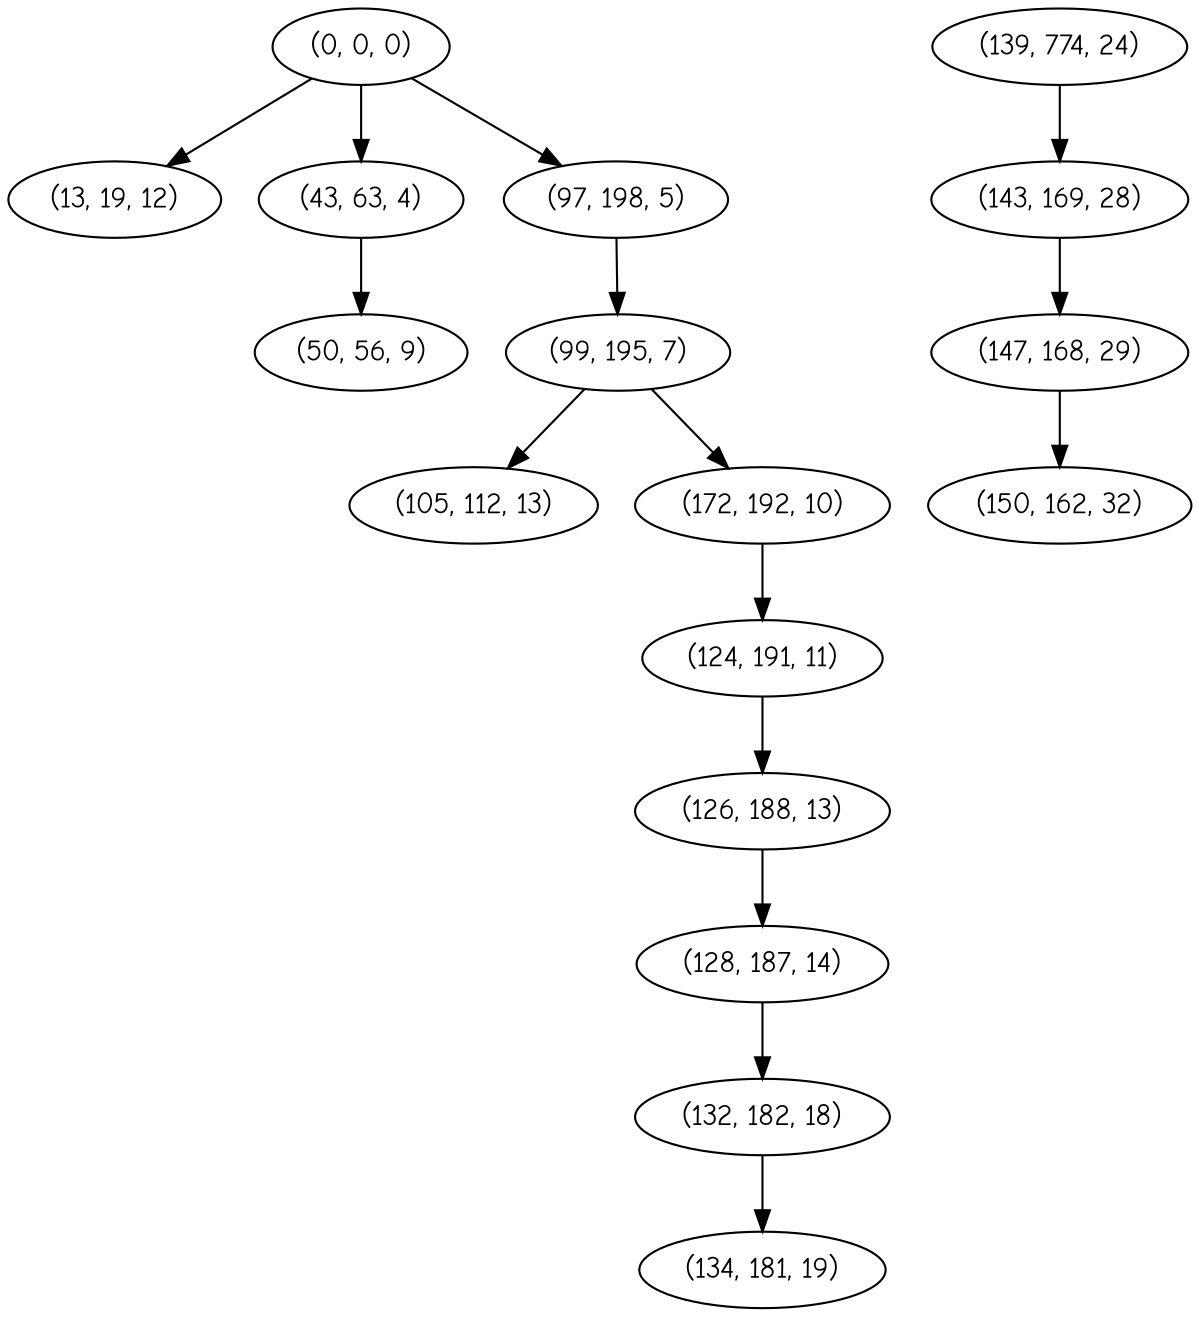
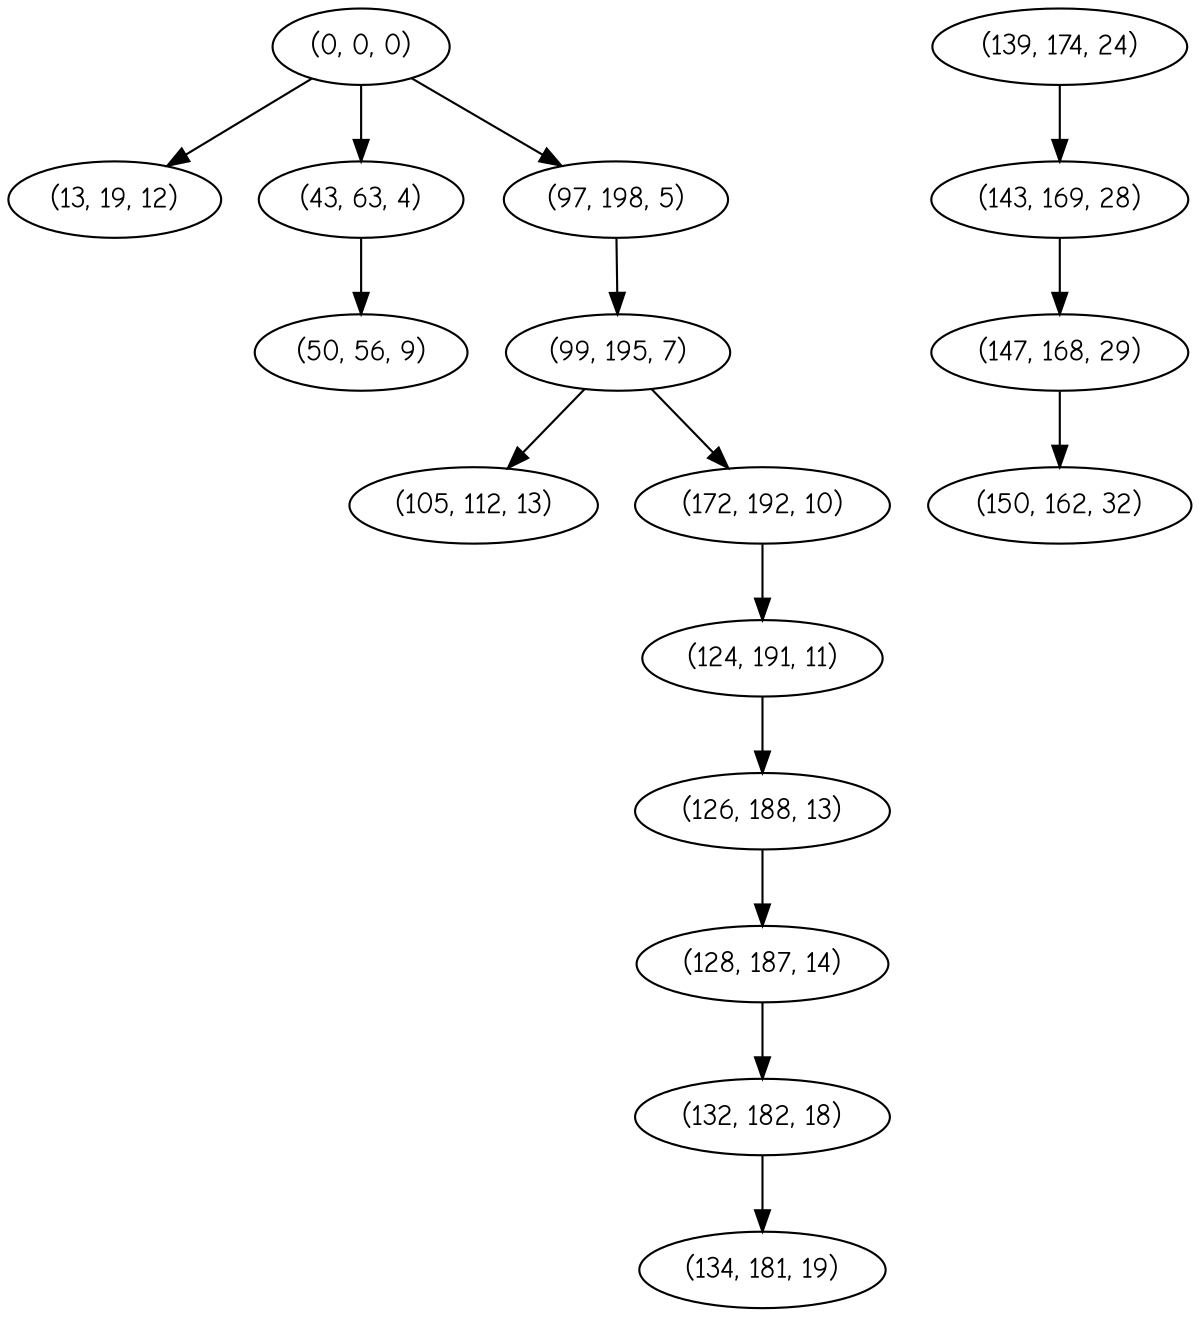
node "(139, 774, 24)": label "(139, 774, 24)" -> "(139, 174, 24)"
